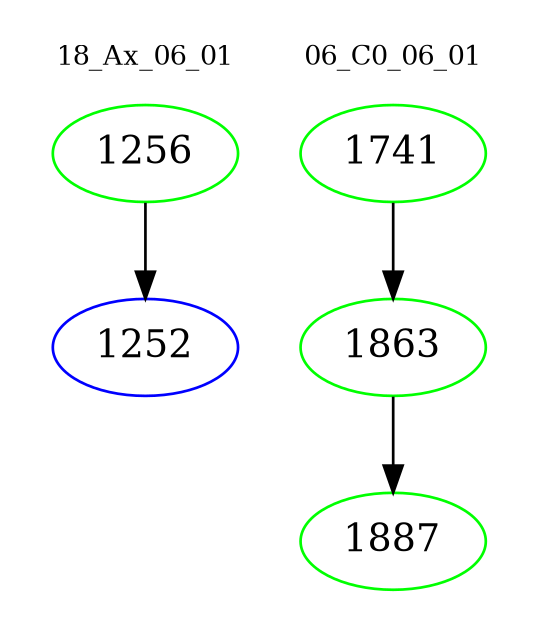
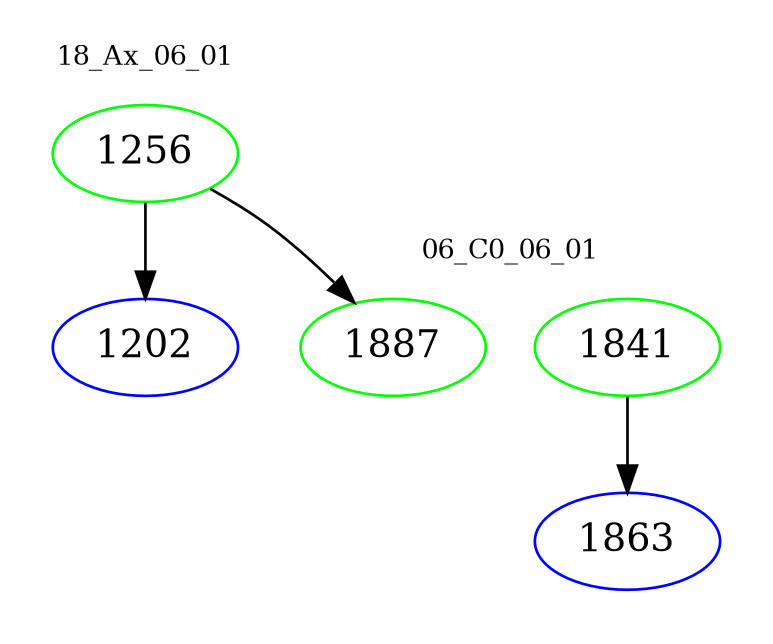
node "1741": label "1741" -> "1841"
node "1252": label "1252" -> "1202"
node "1863": color green -> blue
edge "1863" -> "1887": now "1256" -> "1887"
